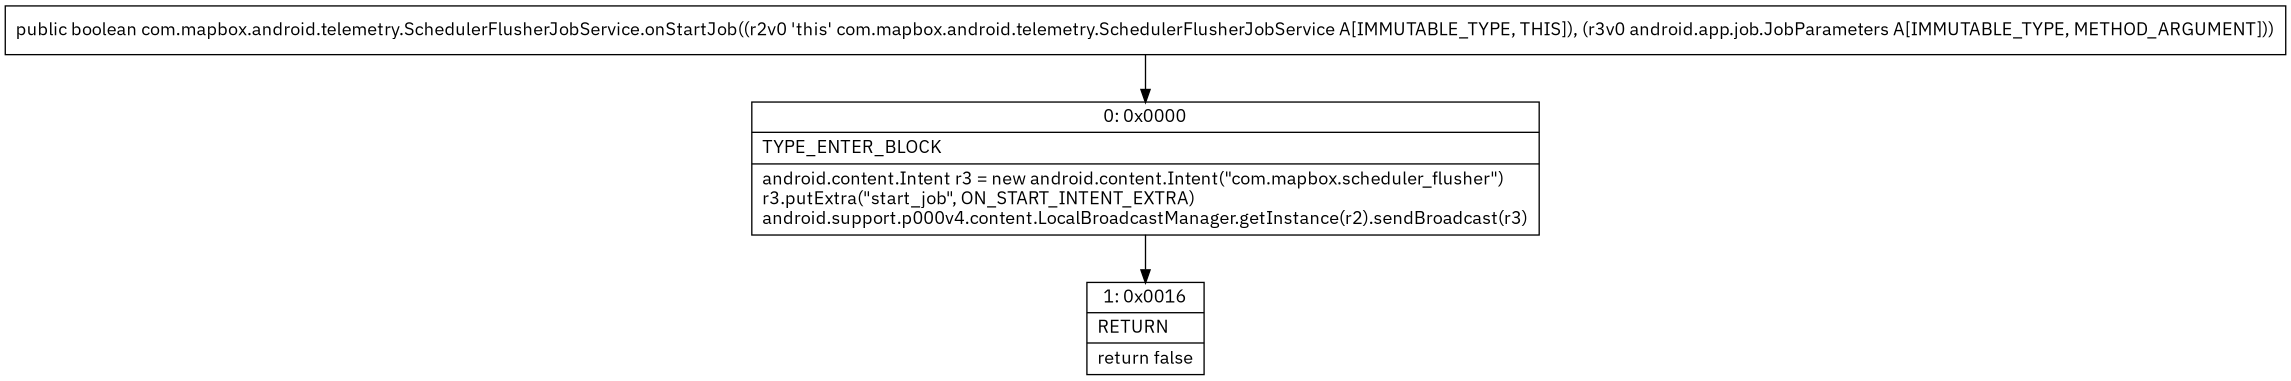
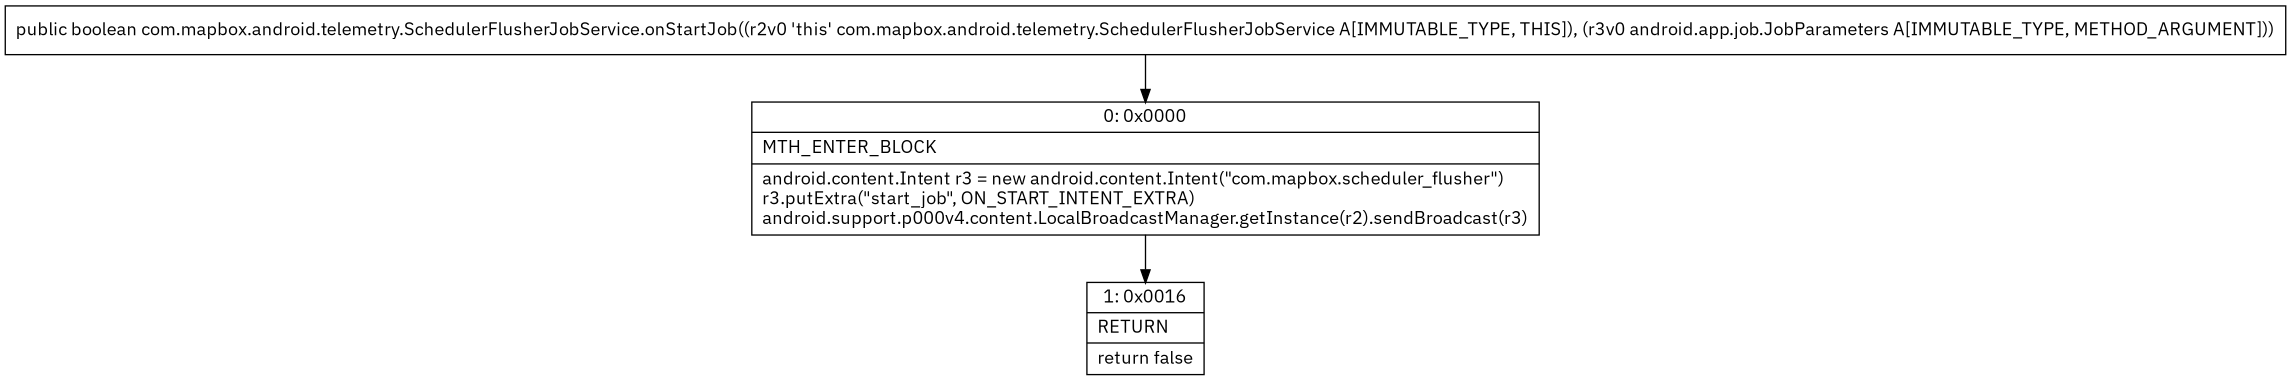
node "0: 0x0000": text "TYPE_ENTER_BLOCK" -> "MTH_ENTER_BLOCK"
